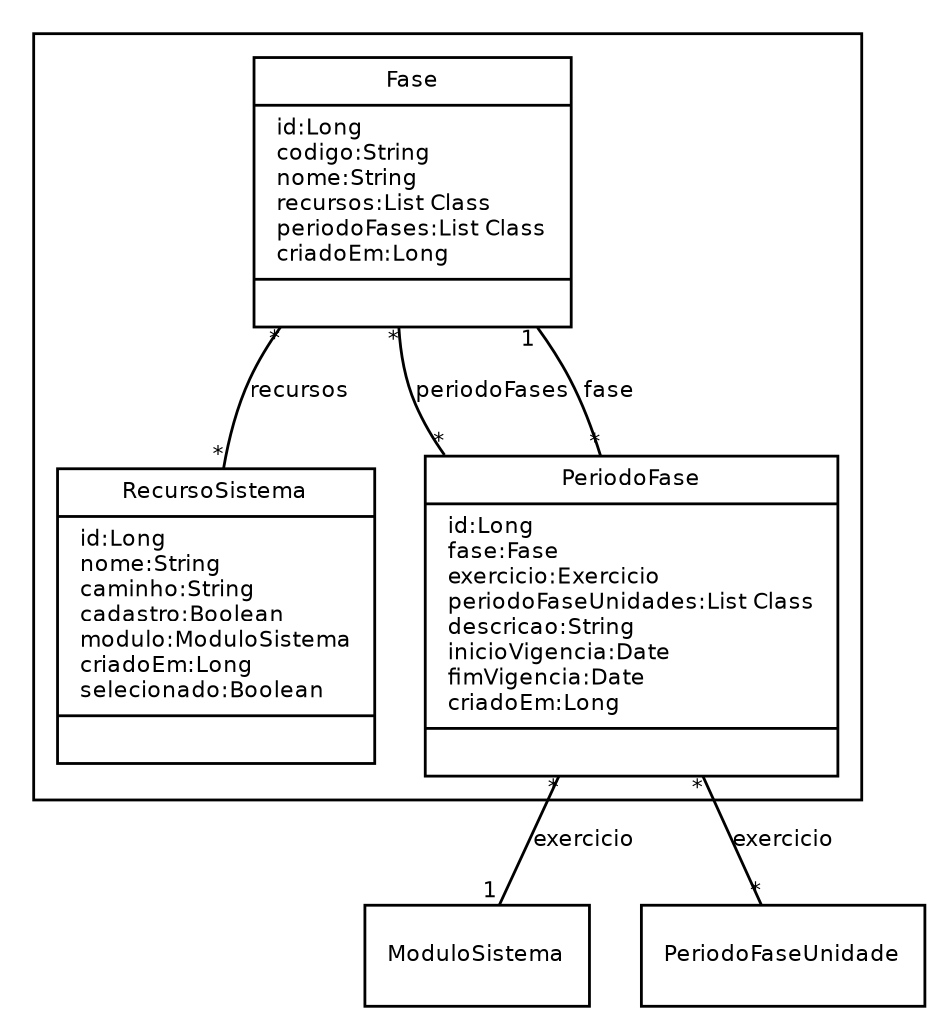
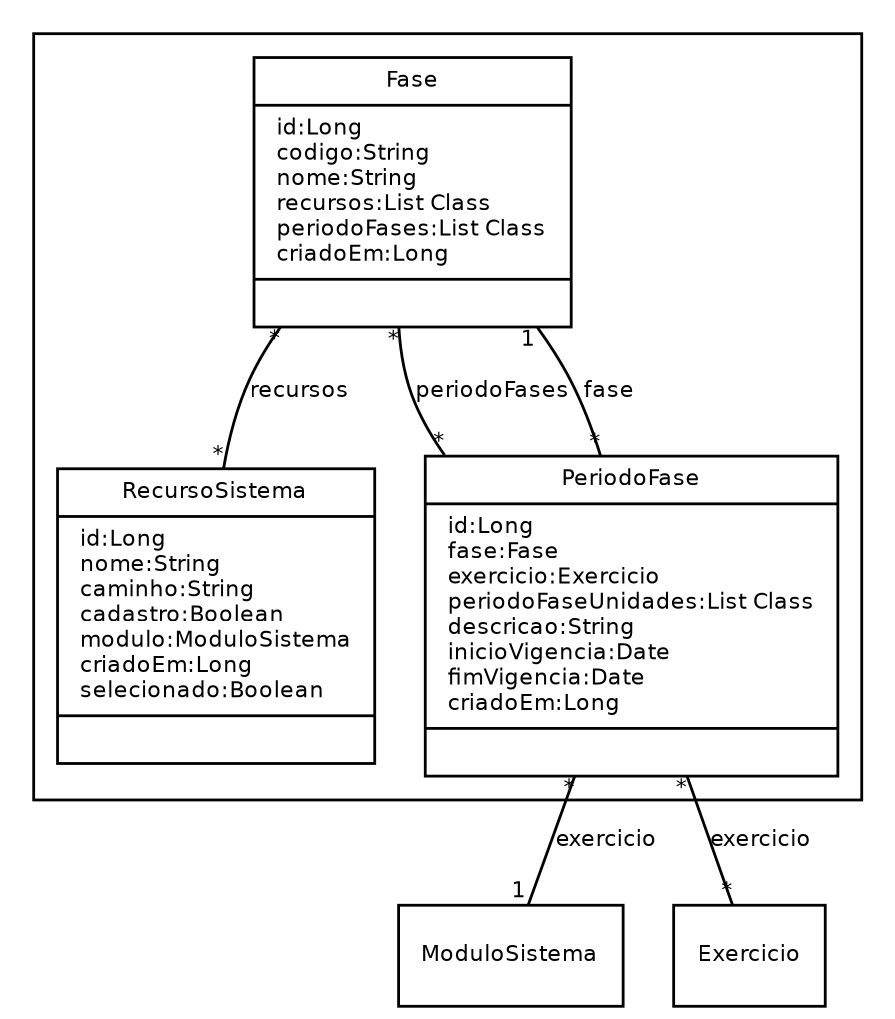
node "PeriodoFaseUnidade": label "PeriodoFaseUnidade" -> "Exercicio"
